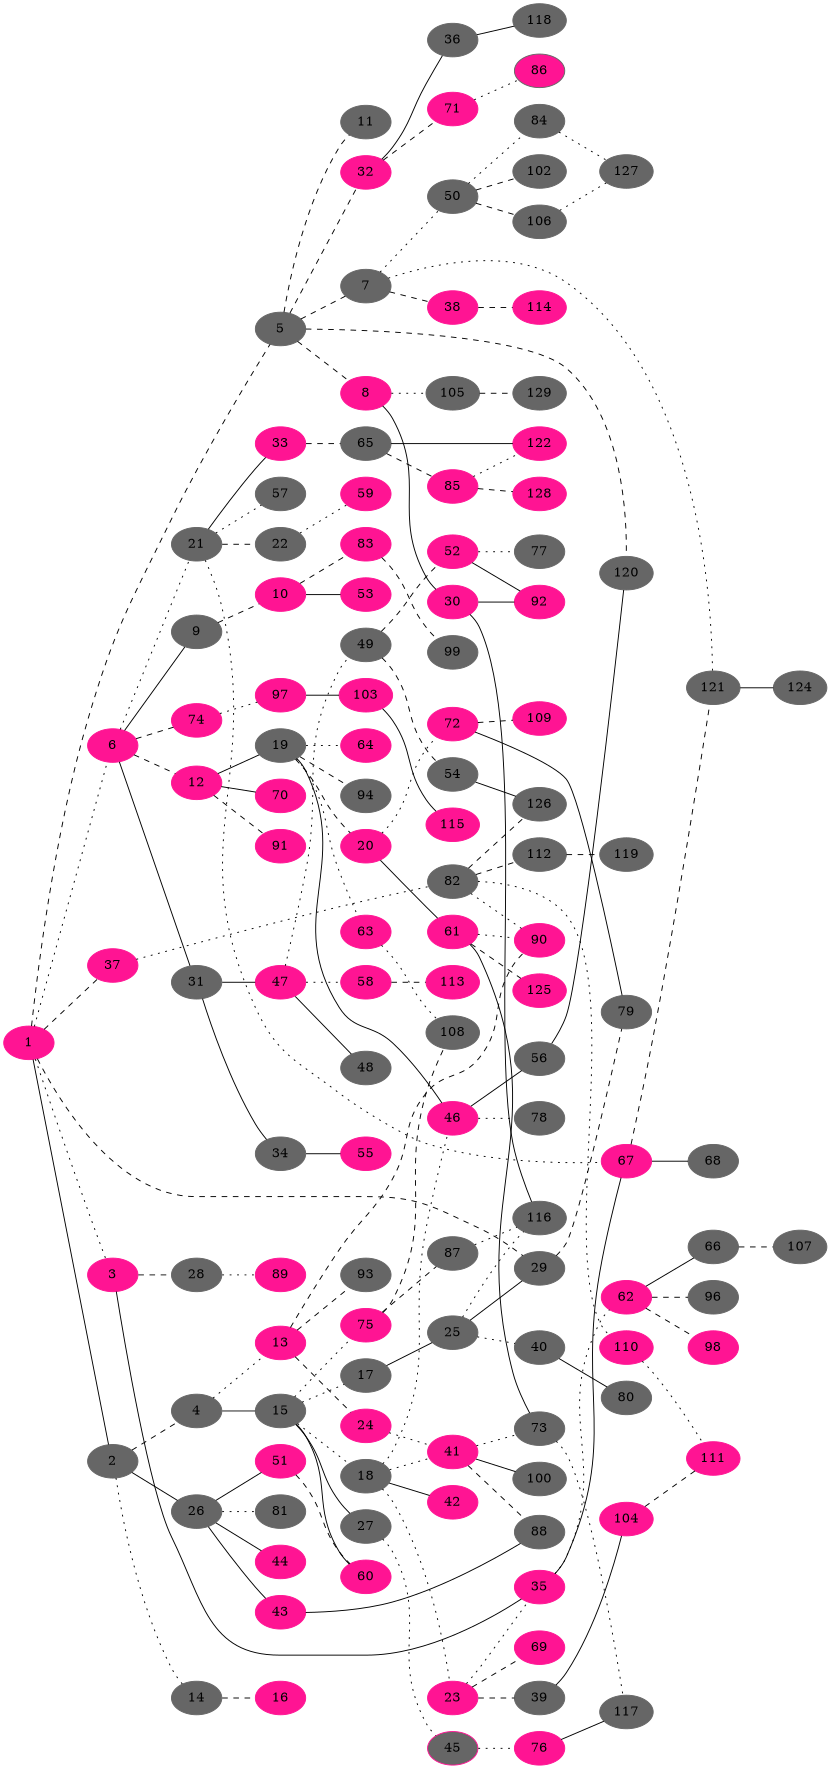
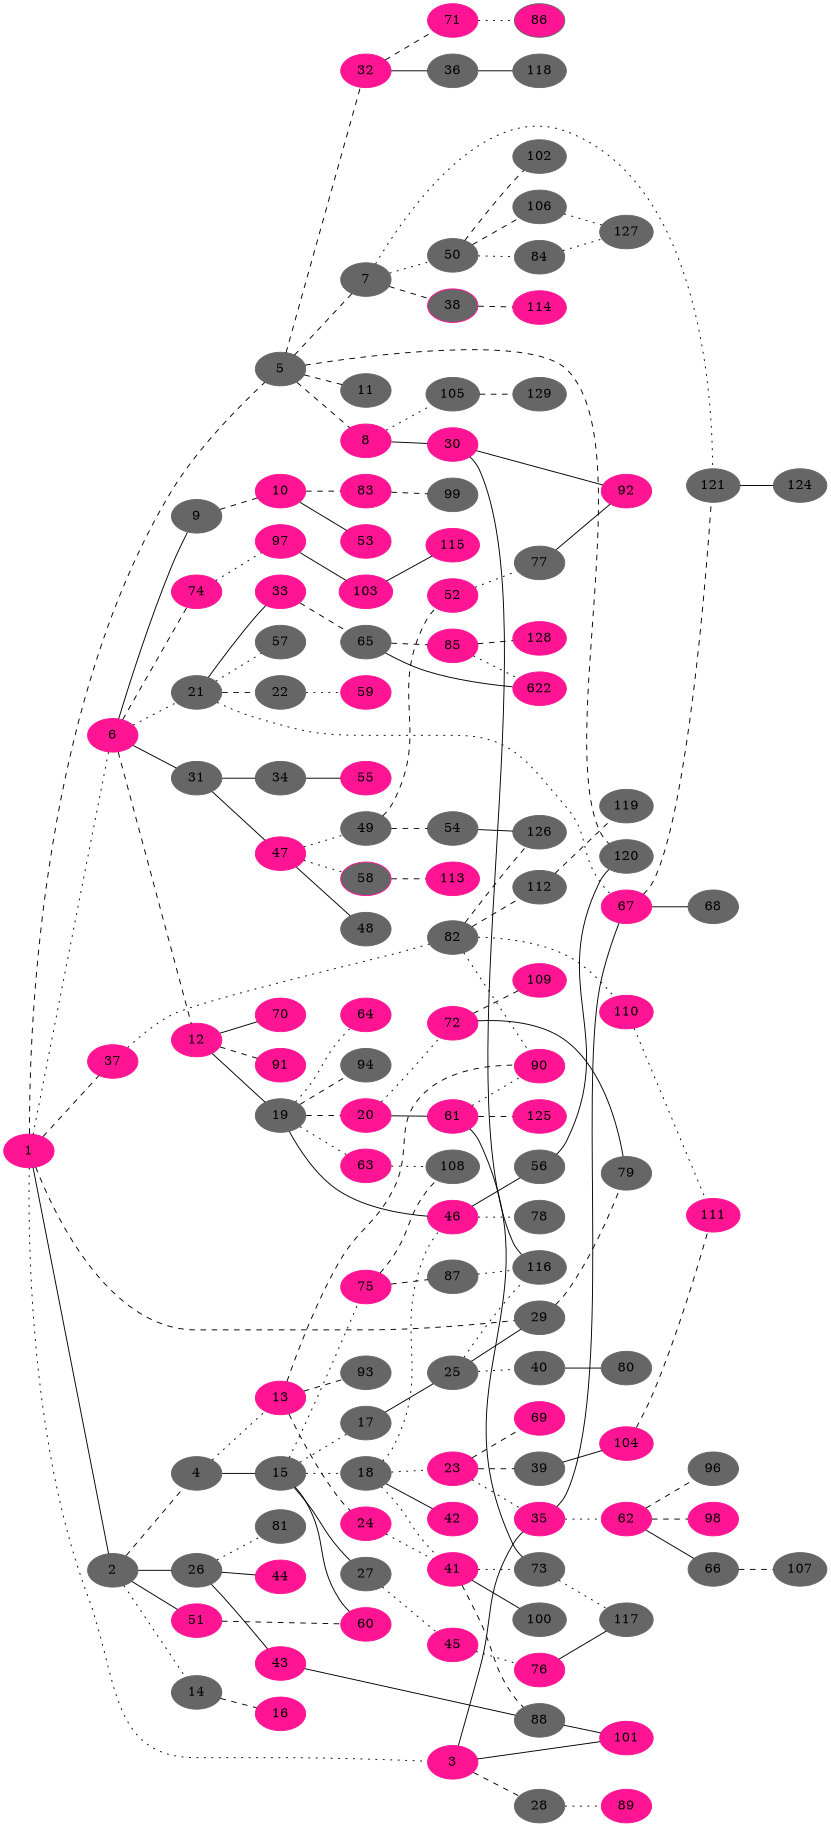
node "38": fillcolor deeppink -> gray40
node "122": label "122" -> "622"
edge "52" -- "92": now "77" -- "92"
node "58": fillcolor deeppink -> gray40
edge "51" -- "26": now "51" -- "2"
node "101": added
node "45": fillcolor gray40 -> deeppink
